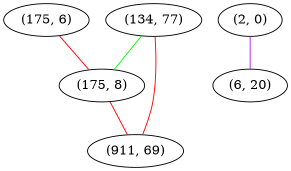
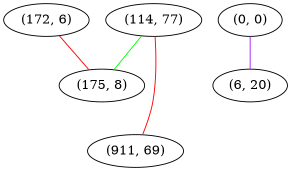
node "(175, 6)": label "(175, 6)" -> "(172, 6)"
node "(134, 77)": label "(134, 77)" -> "(114, 77)"
node "(2, 0)": label "(2, 0)" -> "(0, 0)"
edge "(175, 8)" -- "(911, 69)": removed
